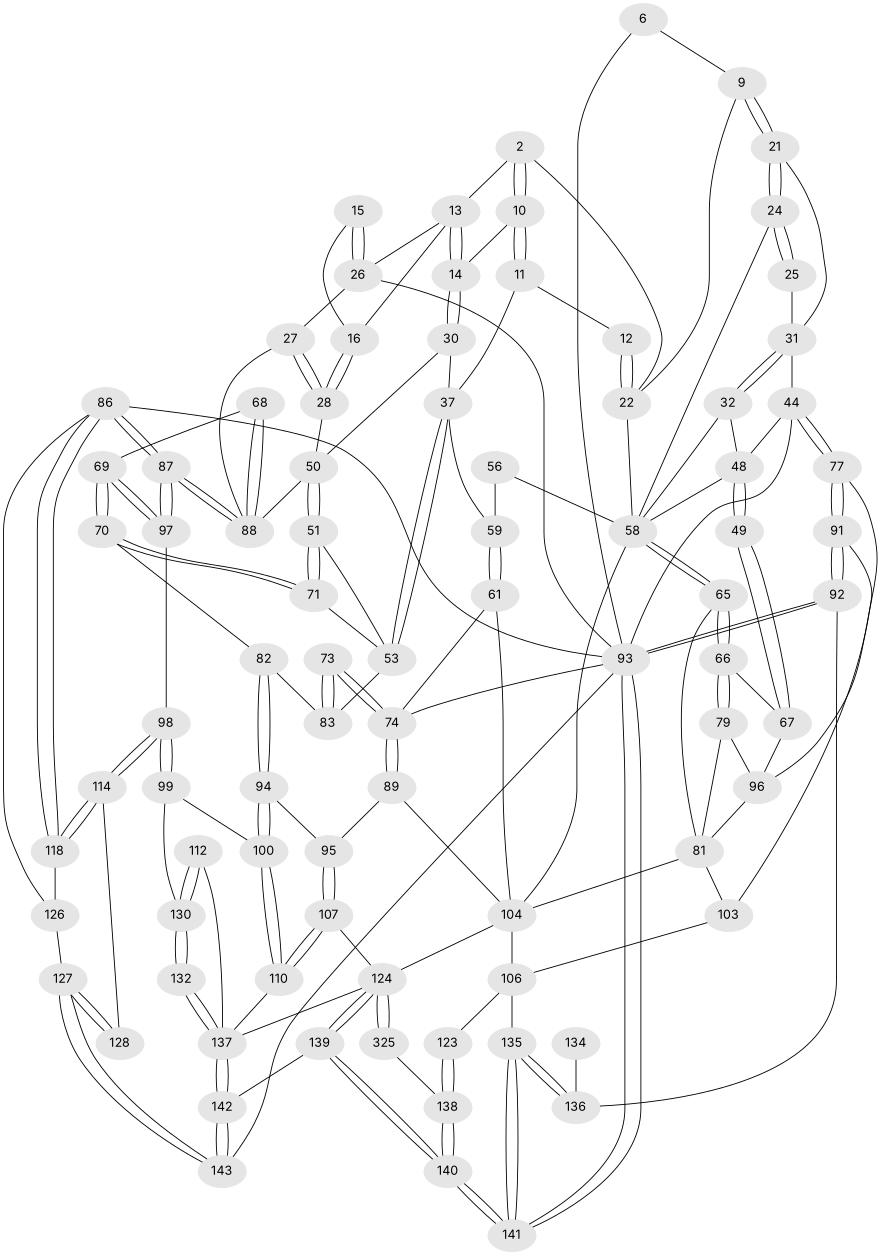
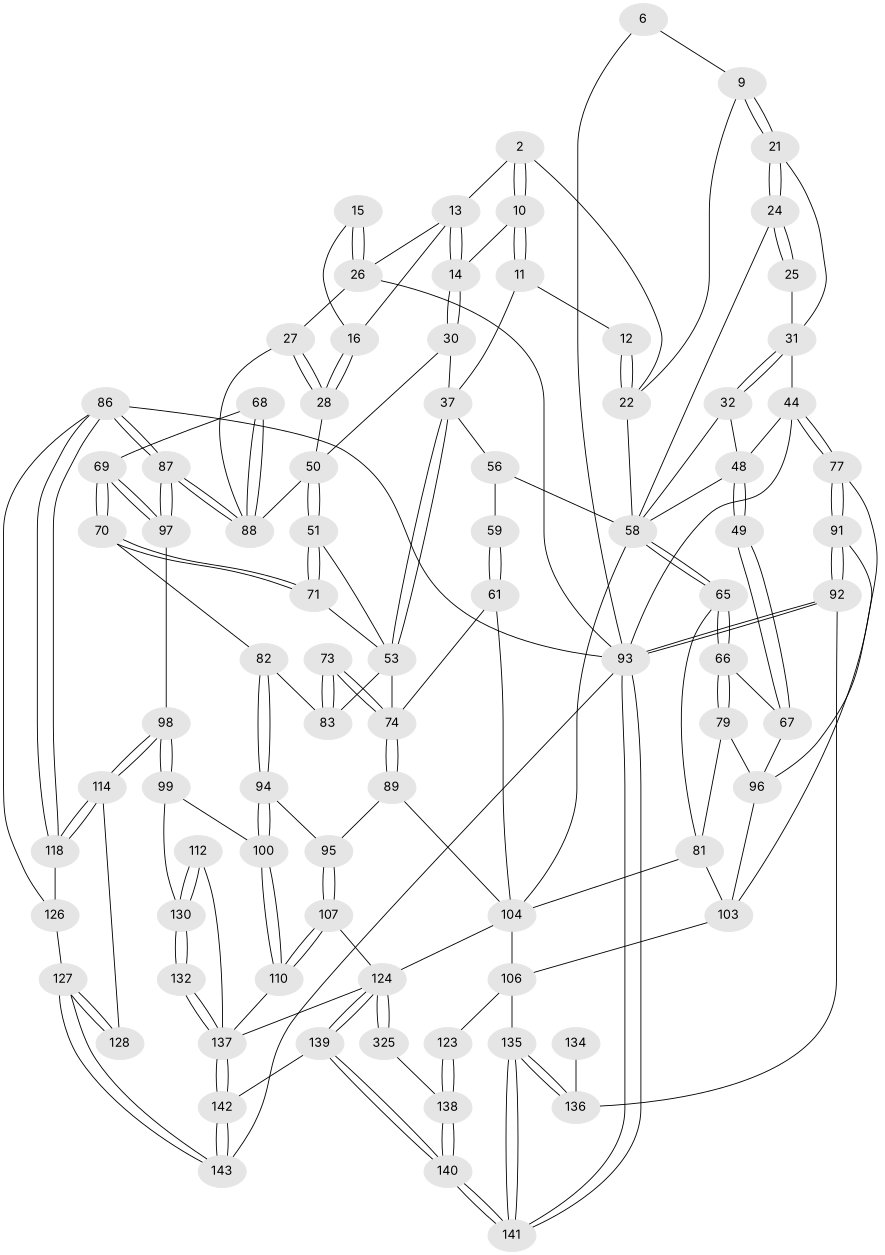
edge "37" -- "59": now "37" -- "56"
edge "93" -- "74": now "53" -- "74"
edge "96" -- "81": now "96" -- "103"
